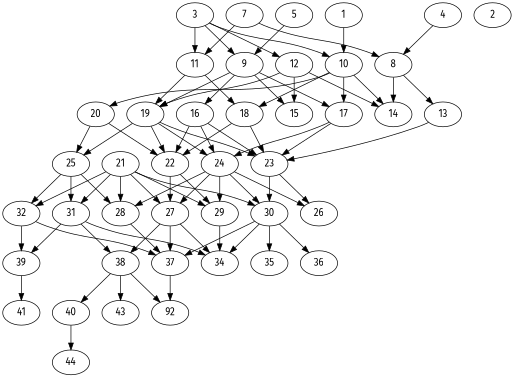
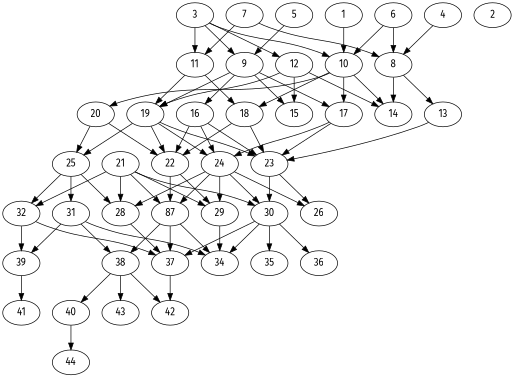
node "6": added
edge "21" -> "31": removed
node "27": label "27" -> "87"
node "92": label "92" -> "42"
